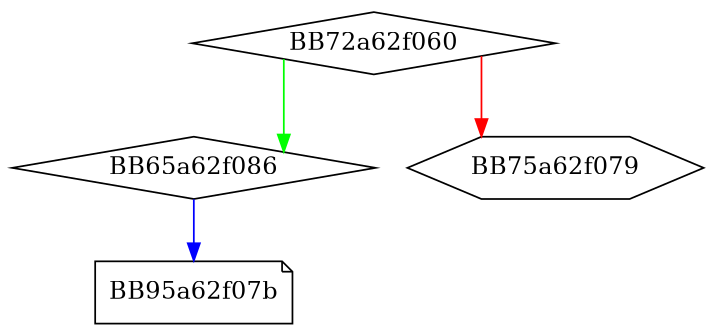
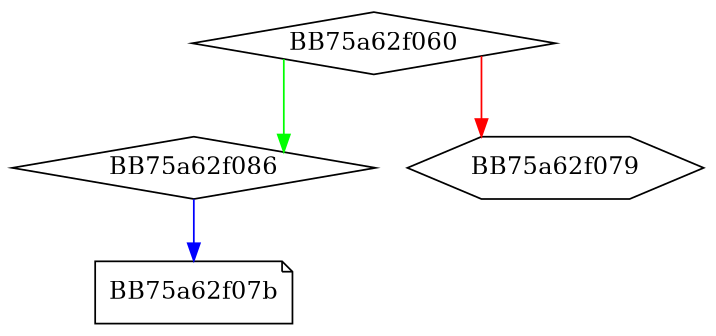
node "BB72a62f060": label "BB72a62f060" -> "BB75a62f060"
node "BB65a62f086": label "BB65a62f086" -> "BB75a62f086"
node "BB95a62f07b": label "BB95a62f07b" -> "BB75a62f07b"
